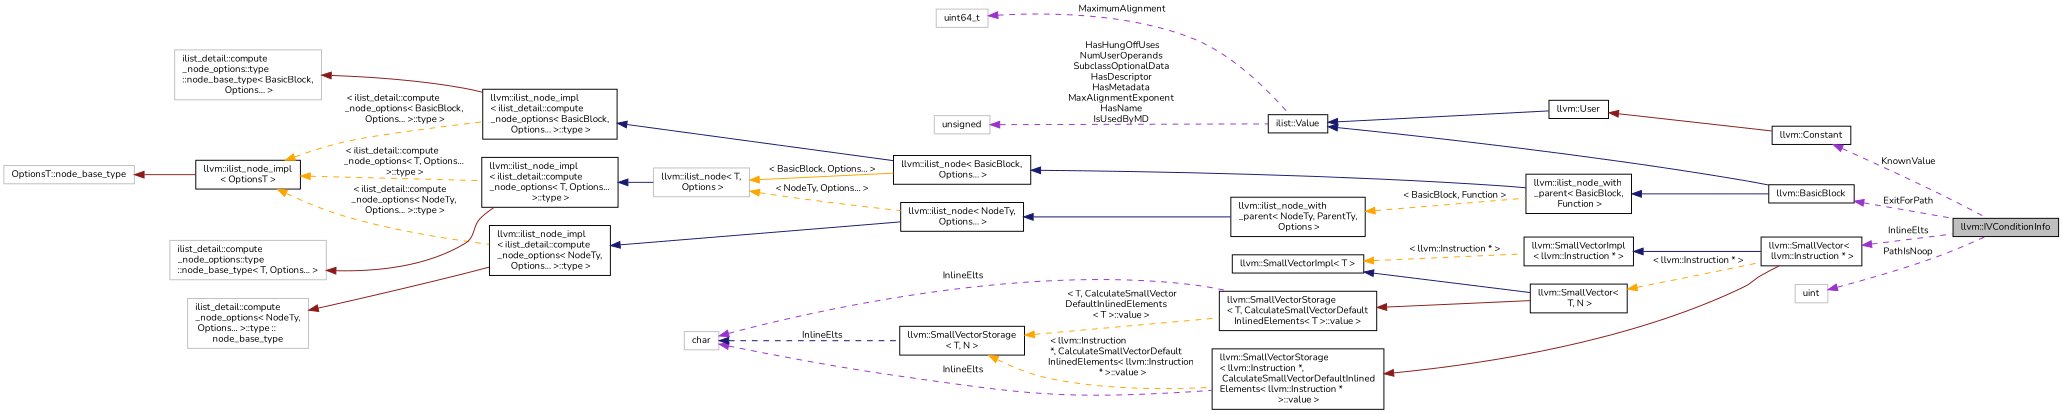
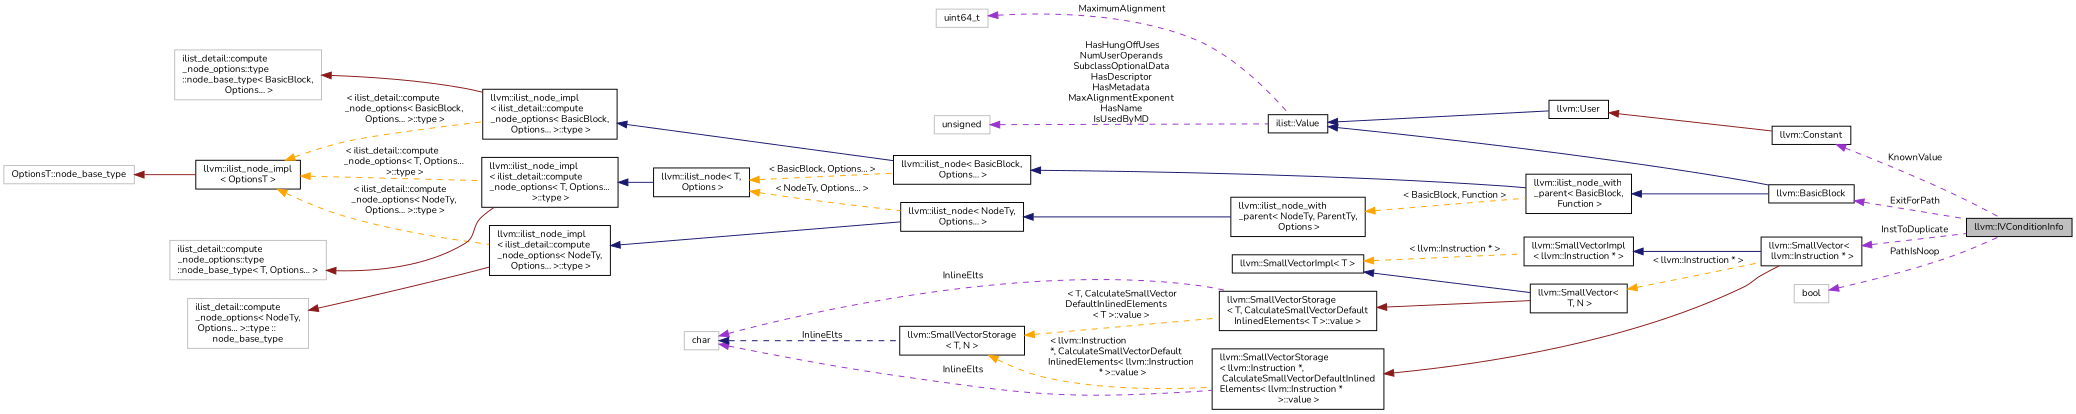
edge "llvm::ilist_node< BasicBlock, Options... >" -> "llvm::ilist_node< T, Options >": style solid -> dashed
node "llvm::ilist_node< T, Options >": color grey75 -> black
edge "llvm::IVConditionInfo" -> "llvm::SmallVector< llvm::Instruction * >": label " InlineElts" -> " InstToDuplicate"
node "uint": label "uint" -> "bool"
